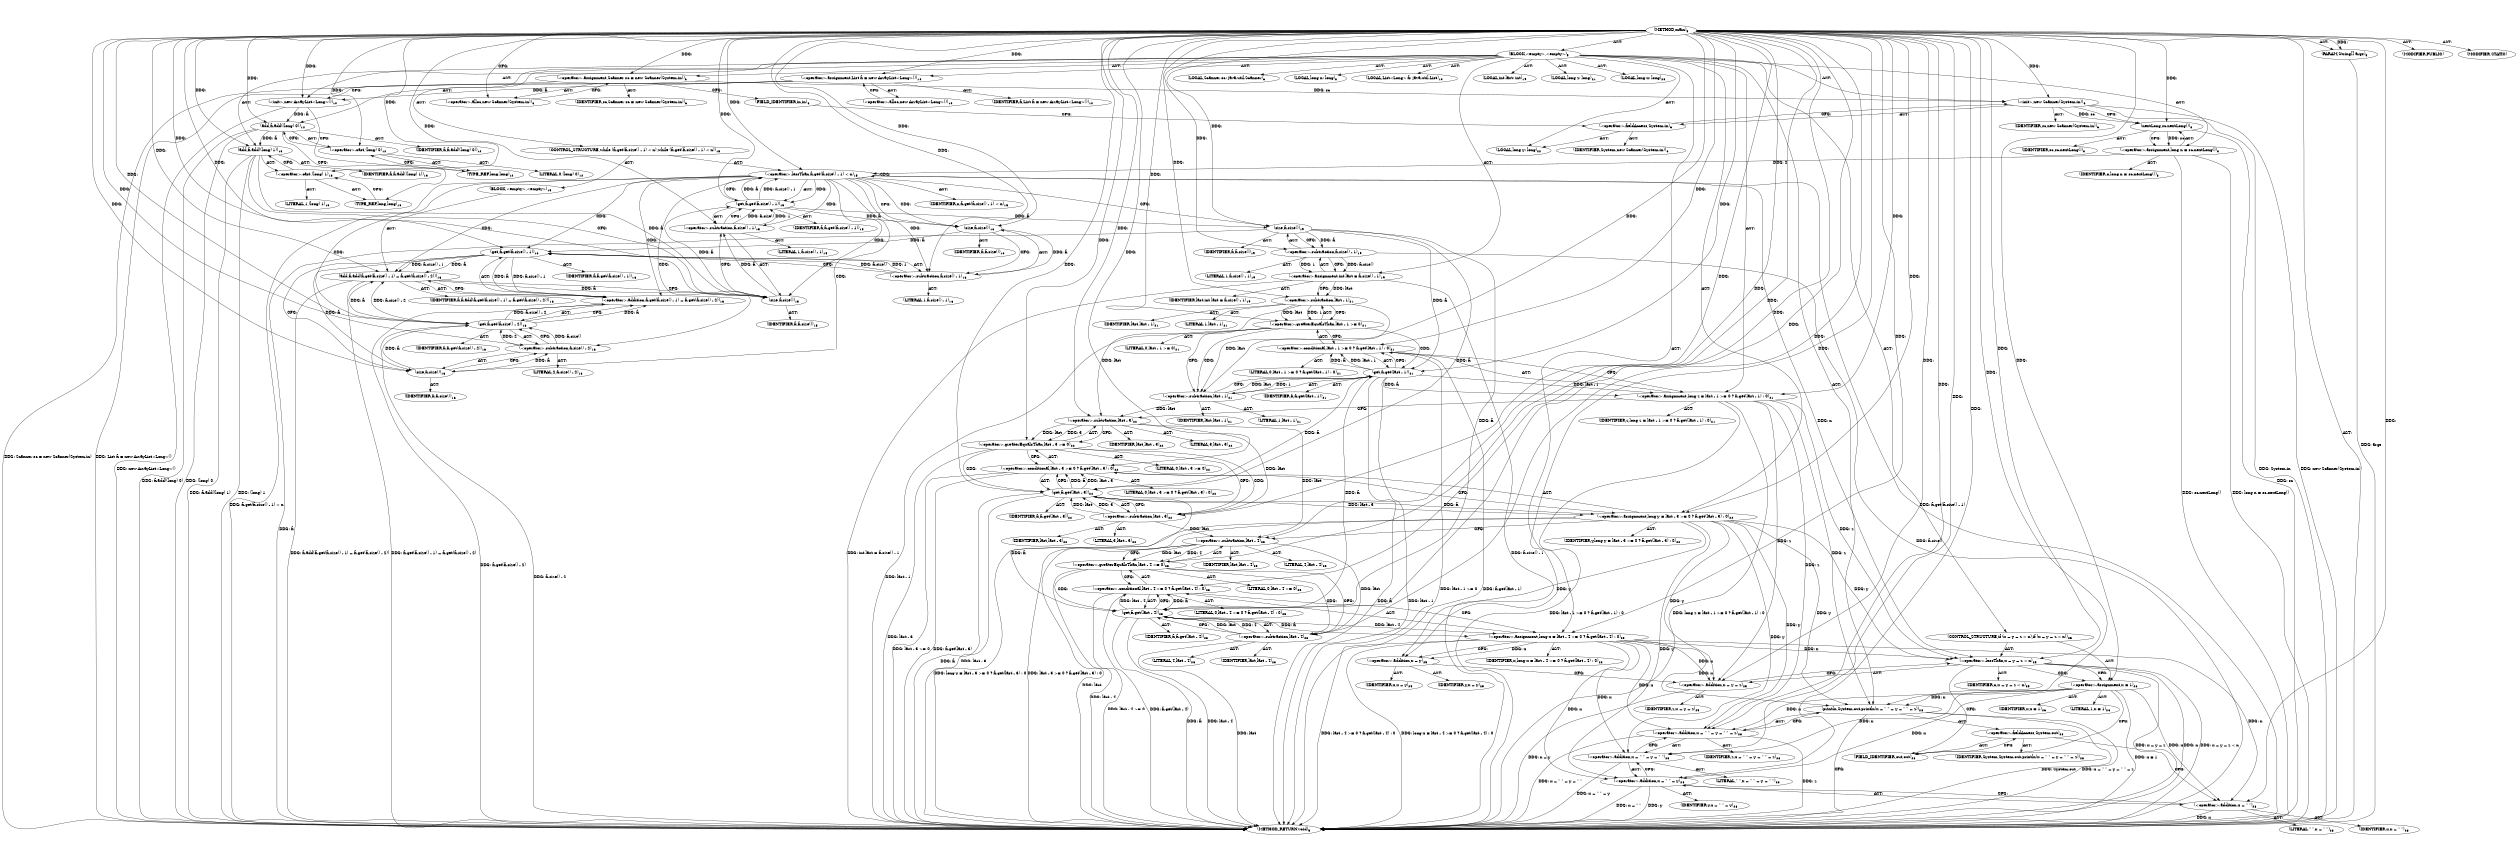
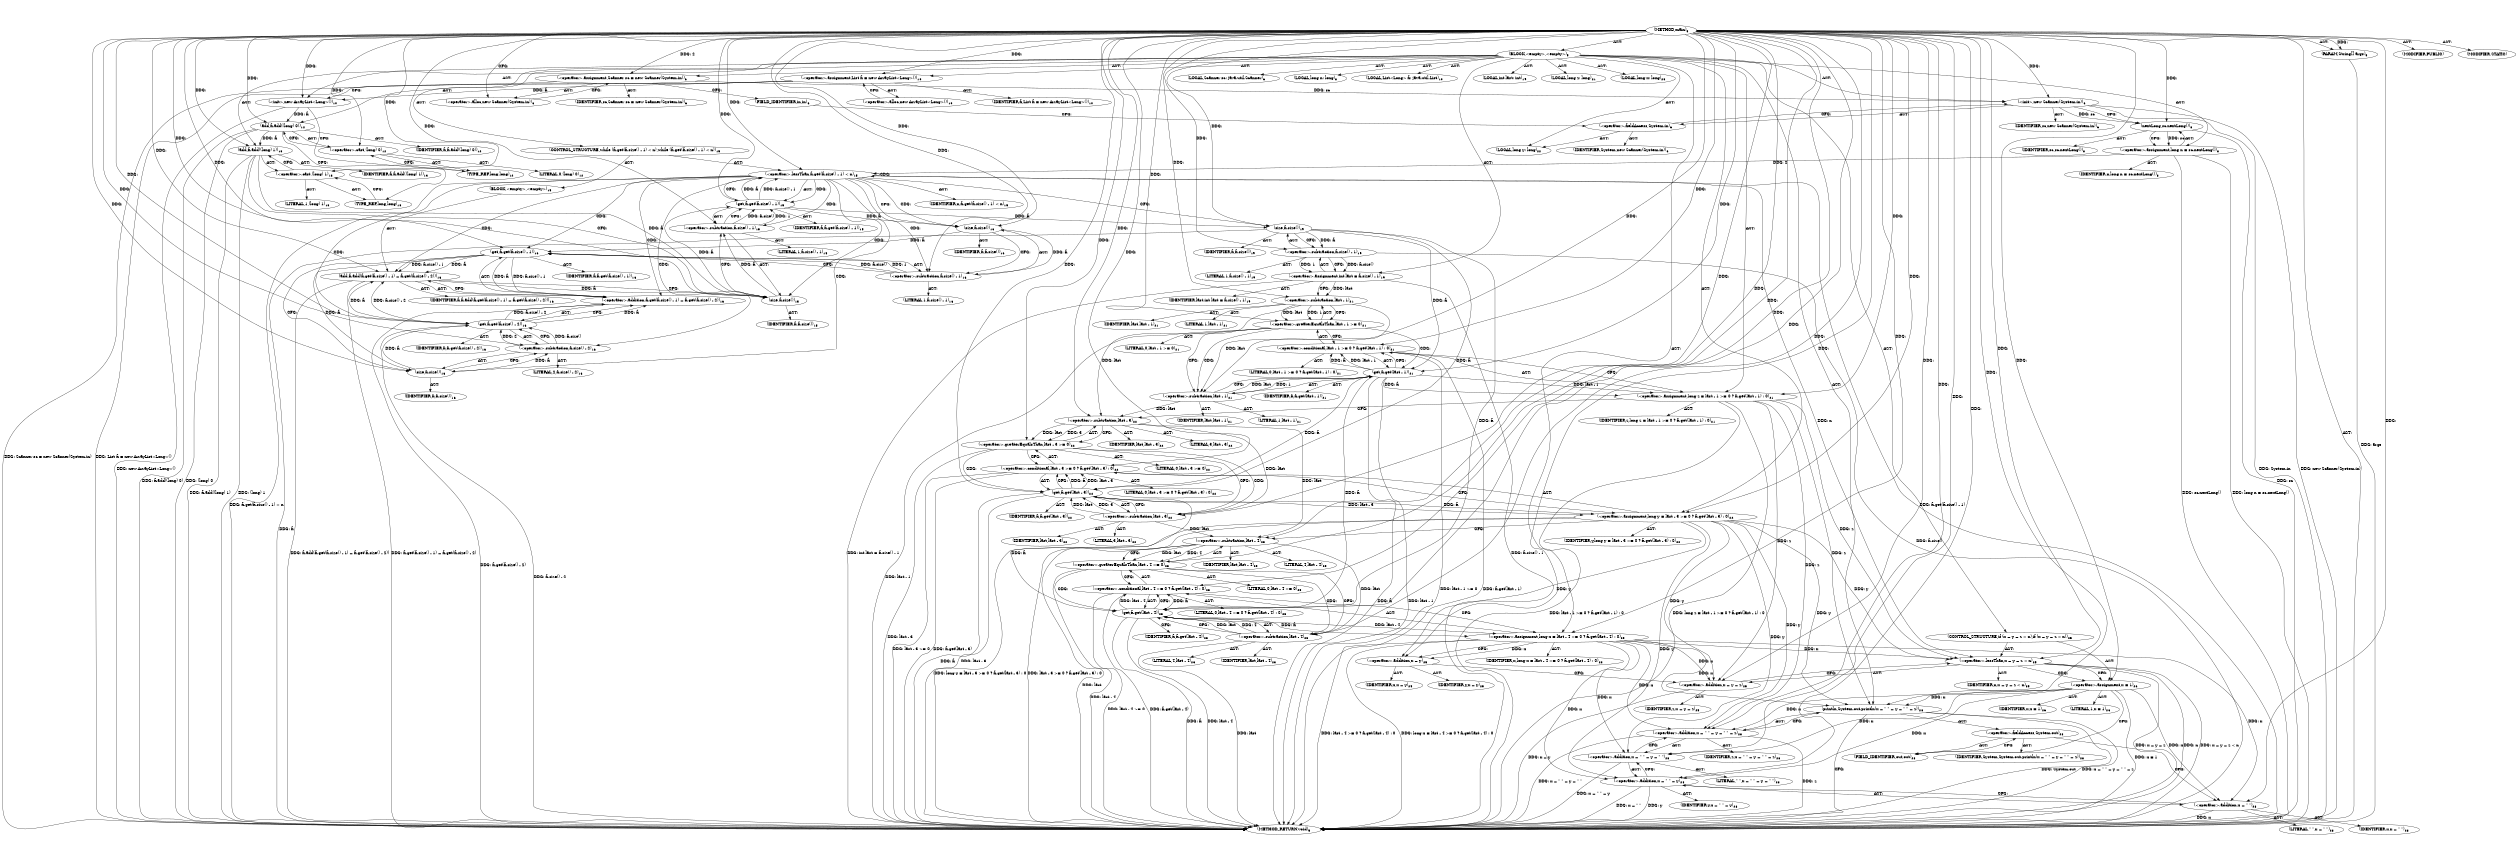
edge "(METHOD,main)" -> "(<operator>.assignment,Scanner sc = new Scanner(System.in))": label "DDG: " -> "DDG: 2"
edge "(get,fi.get(last - 4))" -> "(IDENTIFIER,fi,fi.get(last - 4))": label "AST: " -> "CFG: "
edge "(<operator>.lessThan,x + y + z < n)" -> "(FIELD_IDENTIFIER,out,out)": removed, label "CFG:"
